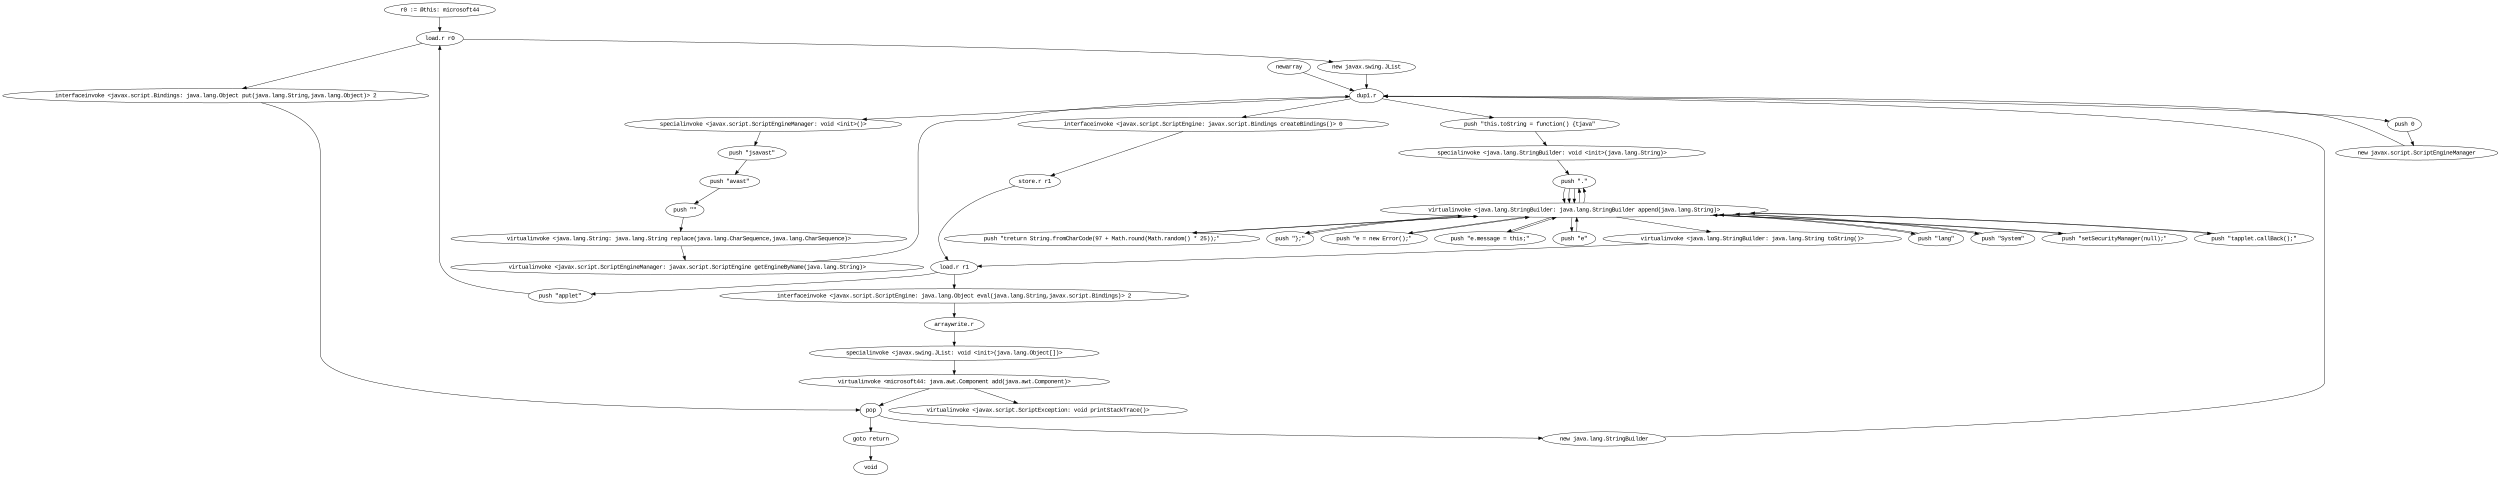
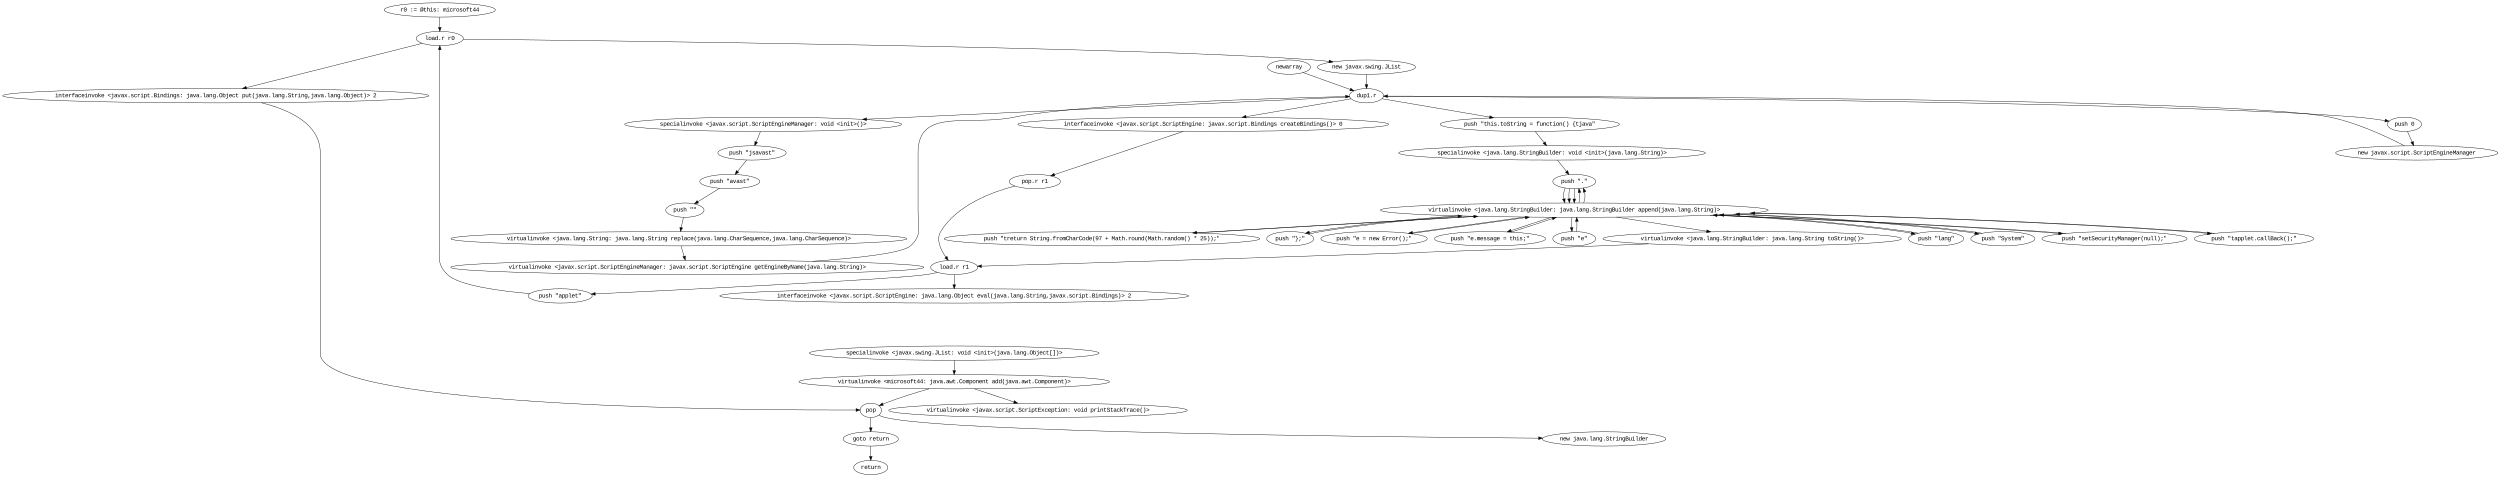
edge "new java.lang.StringBuilder" -> "dup1.r": removed
node "store.r r1": label "store.r r1" -> "pop.r r1"
node "arraywrite.r": removed
node "void": label "void" -> "return"
